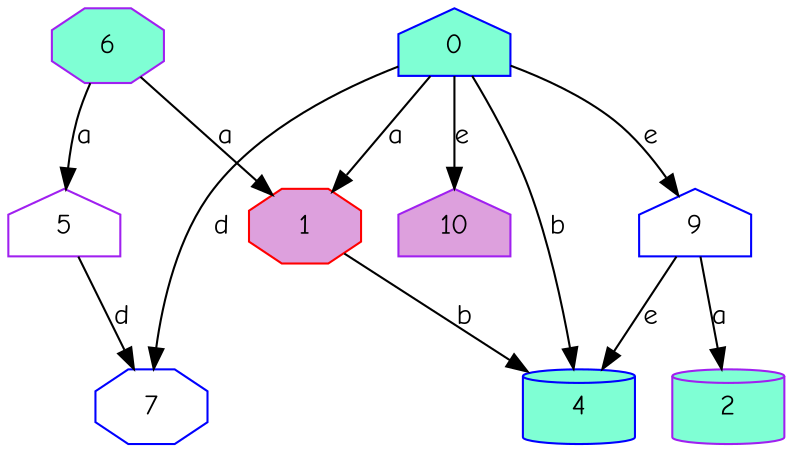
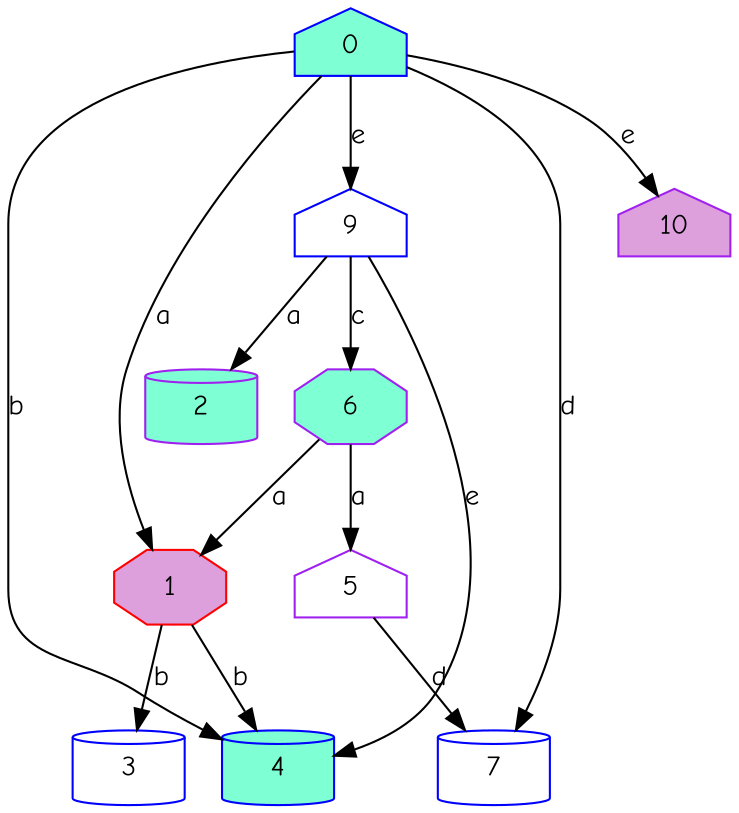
edge "9" -> "6": added, label "c"
node "7": shape octagon -> cylinder
node "3": added
